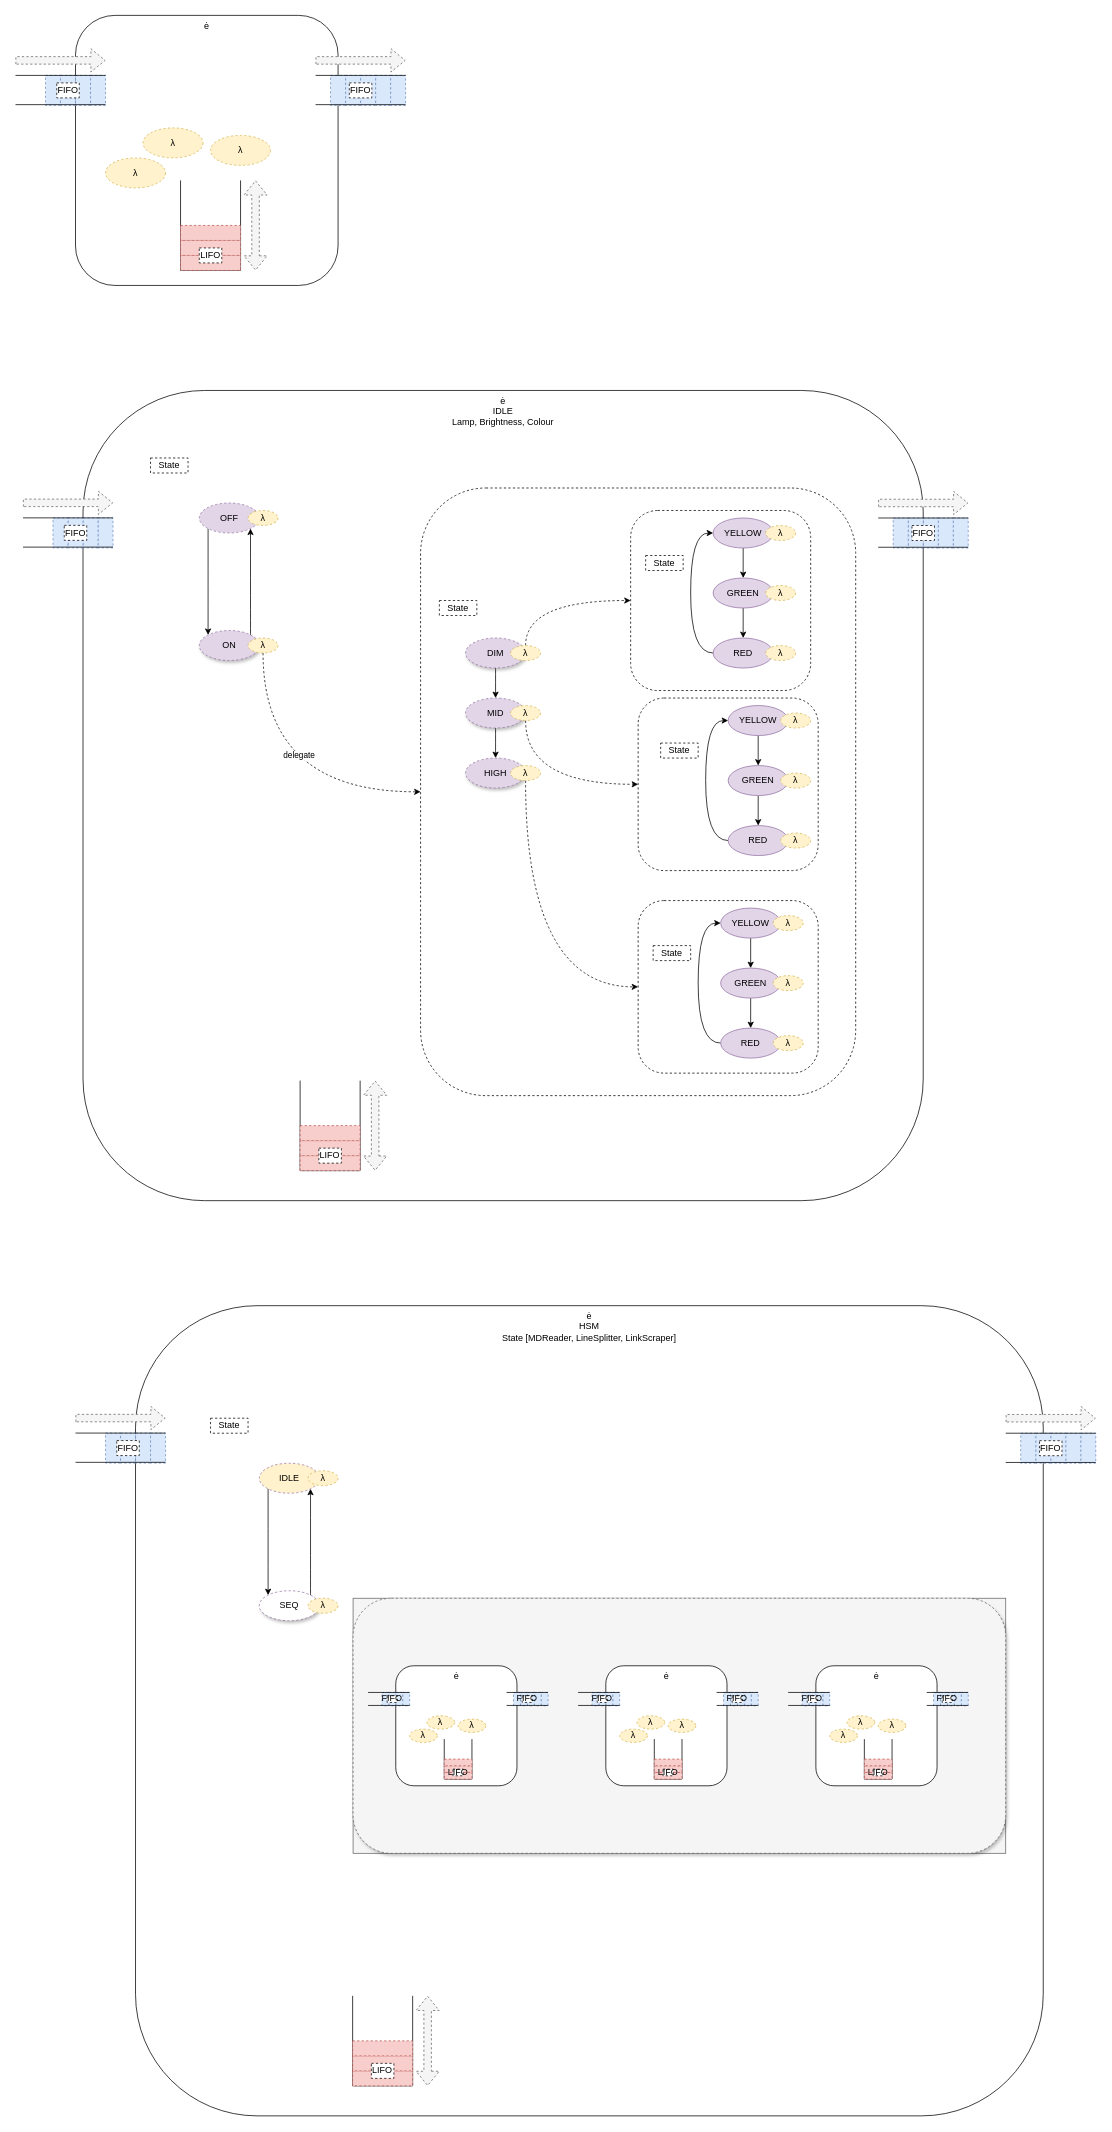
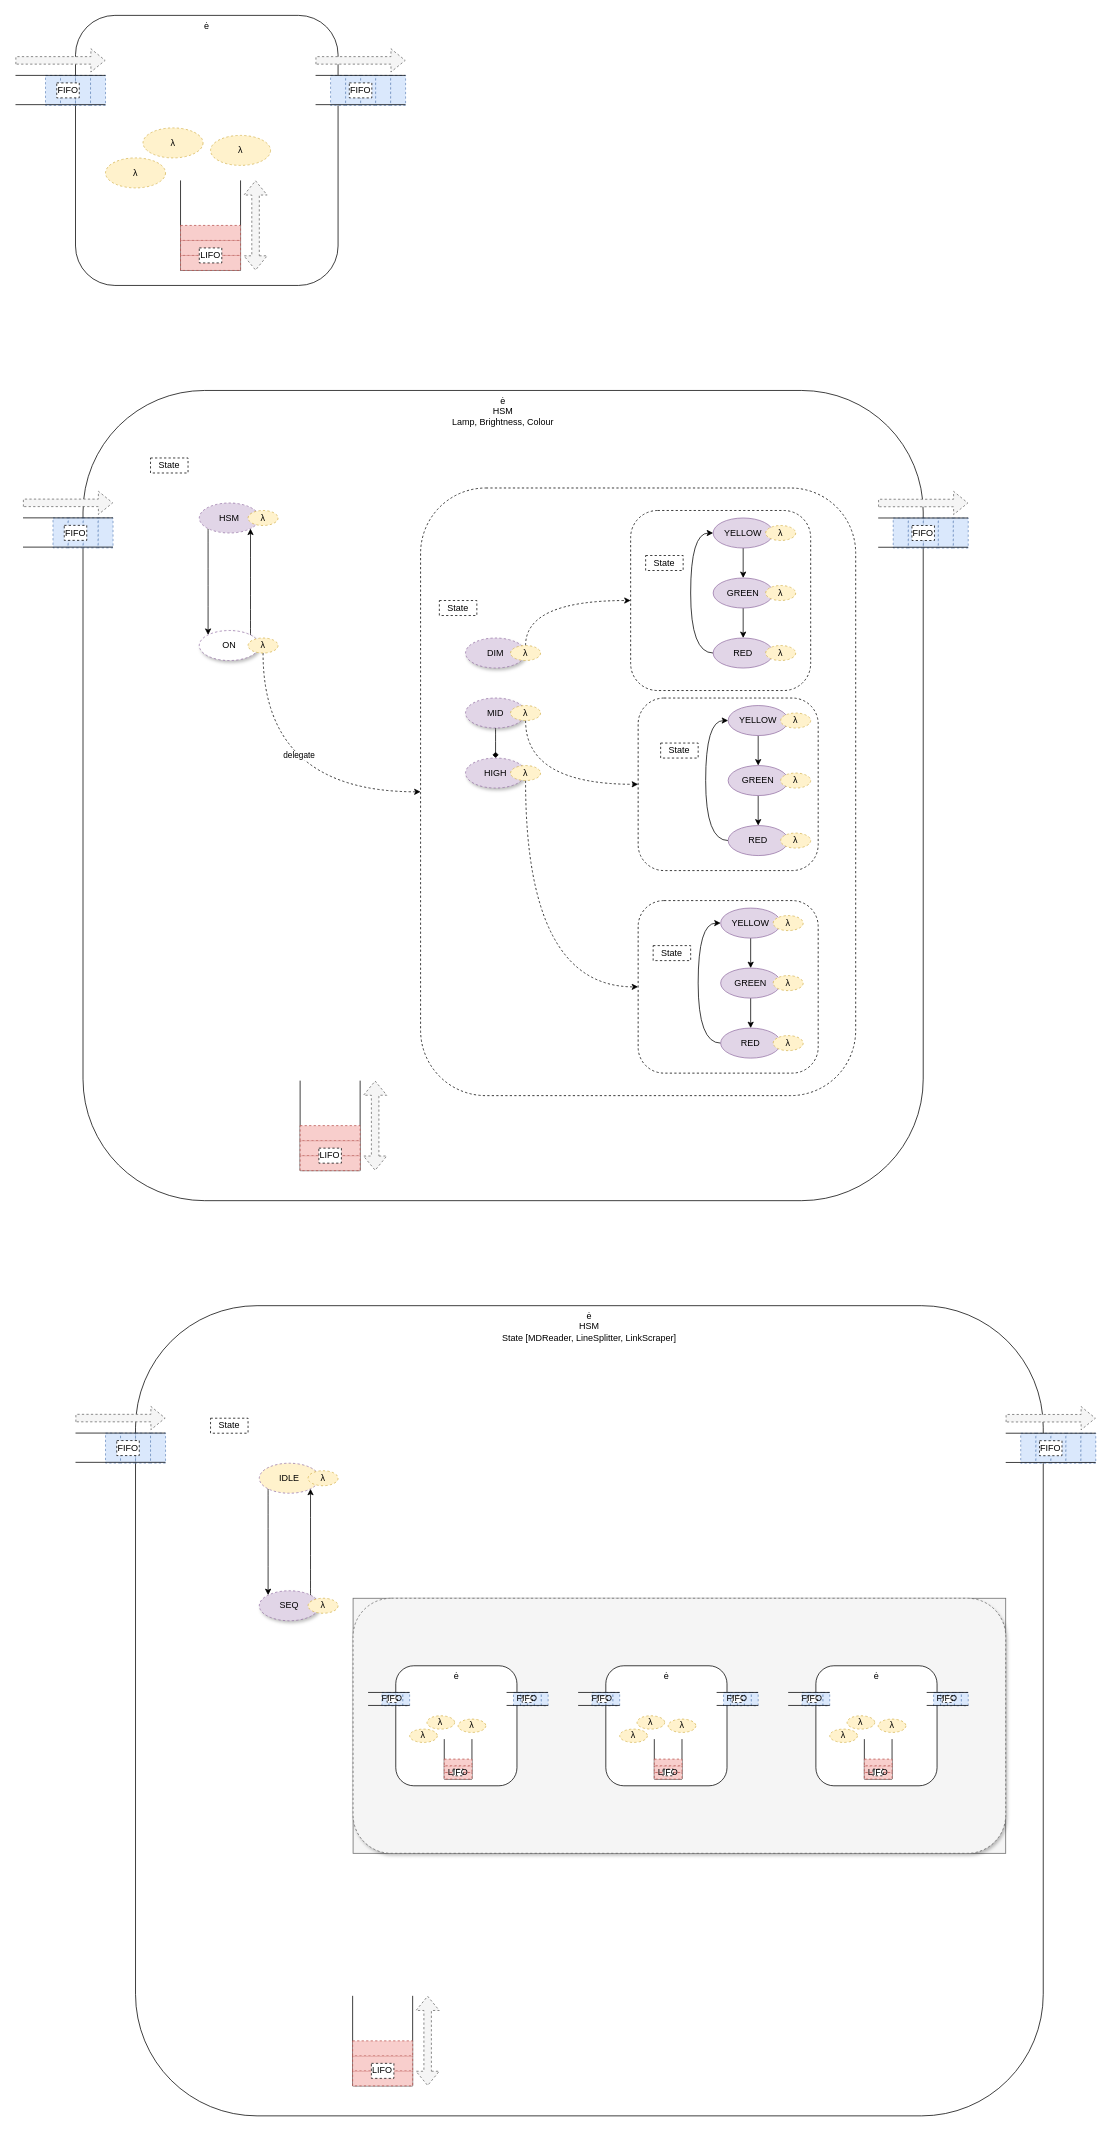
node "ė IDLE Lamp, Brightness, Colour": label "ė IDLE Lamp, Brightness, Colour" -> "ė HSM Lamp, Brightness, Colour"
node "OFF": label "OFF" -> "HSM"
node "ON": fillcolor #e1d5e7 -> #ffffff
edge "DIM" -> "MID": removed
edge "MID" -> "HIGH": arrowhead classic -> diamond
node "SEQ": fillcolor #ffffff -> #e1d5e7
